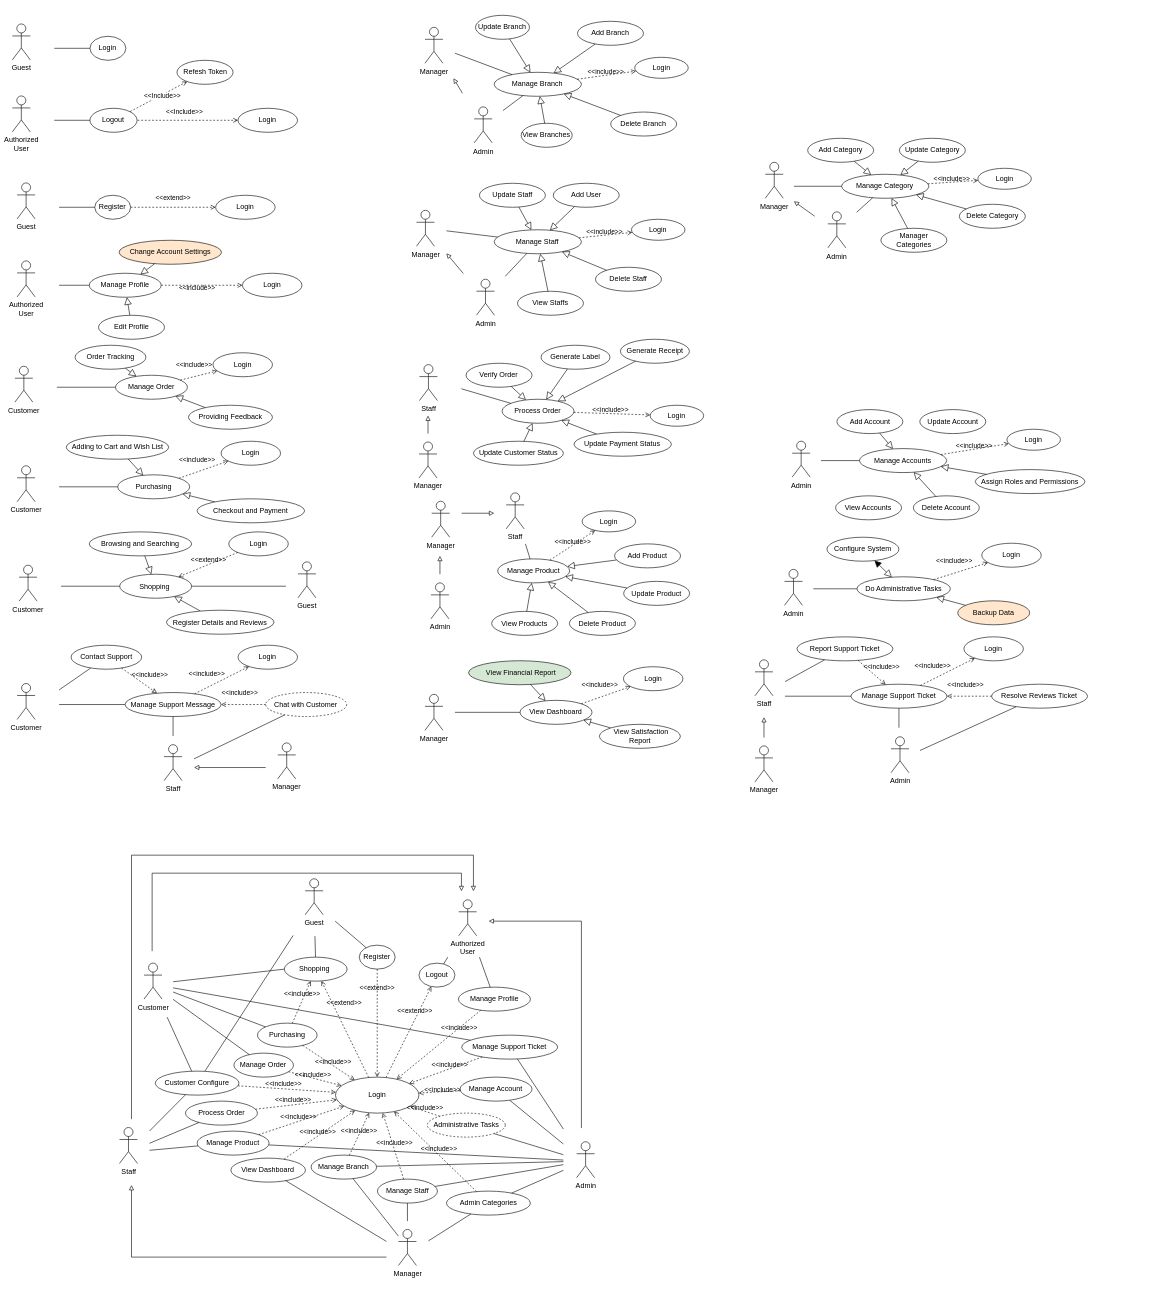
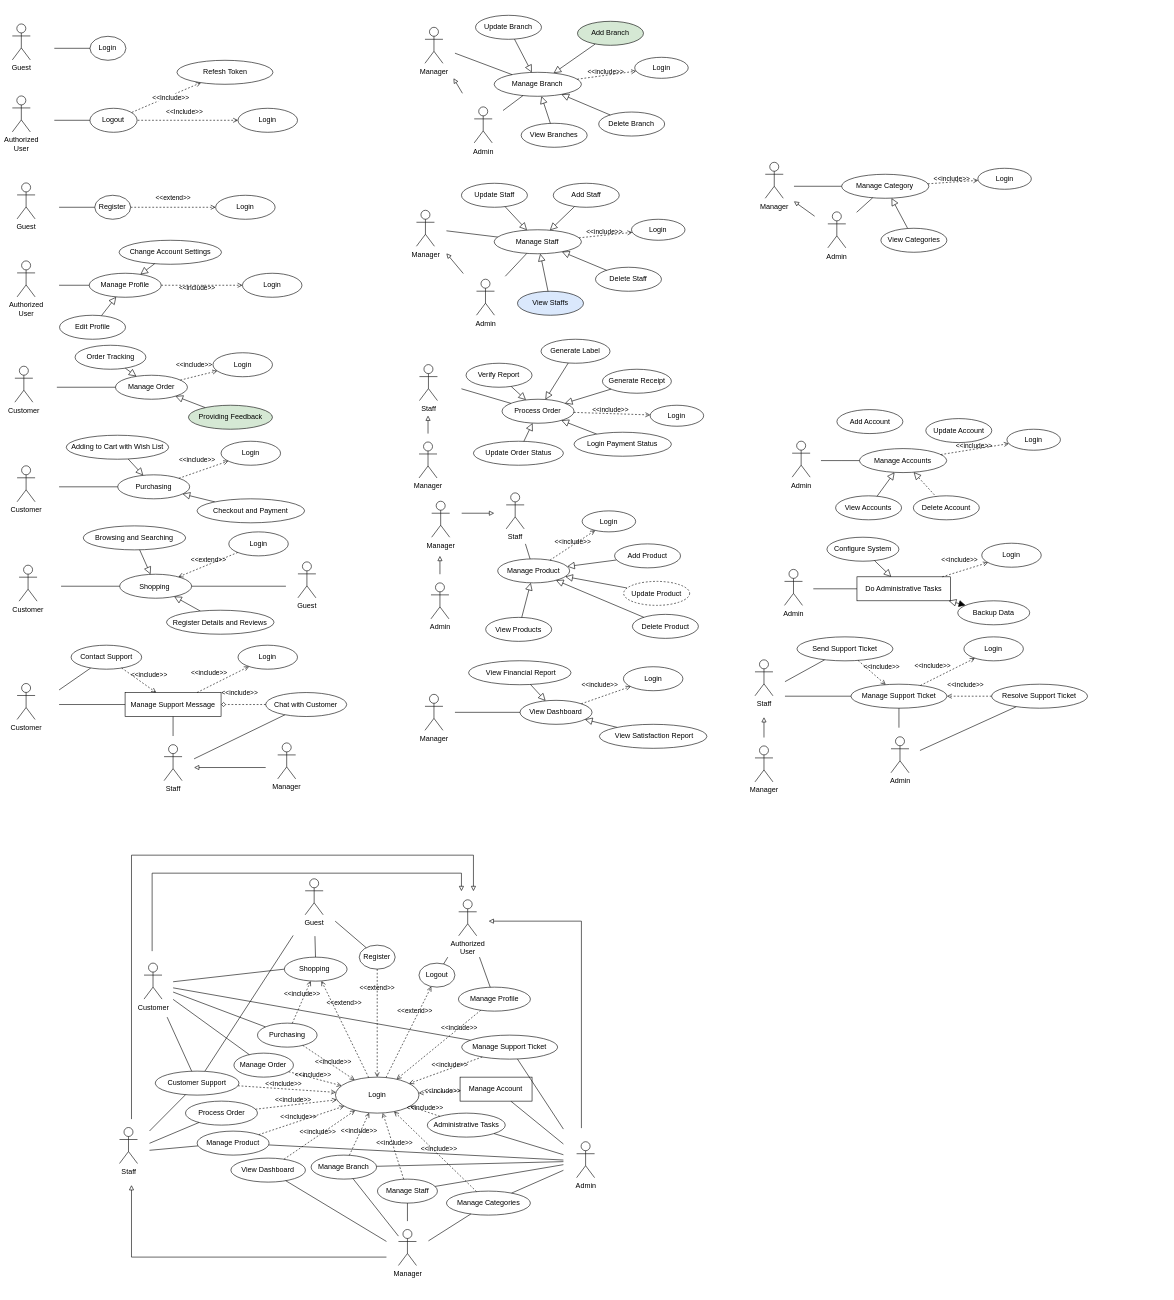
node "Update Branch": size 54x24 -> 66x24
node "Add Branch": fillcolor #ffffff -> #d5e8d4
node "Refesh Token": size 56x24 -> 96x24
node "Delete Branch": moved (644, 124) -> (632, 124)
node "View Branches": size 51x24 -> 66x24
node "Add Category": removed
node "Update Category": removed
edge "Add Category" -> "Manage Category": removed
edge "Update Category" -> "Manage Category": removed
node "Update Staff": moved (513, 195) -> (495, 195)
node "Add User": label "Add User" -> "Add Staff"
edge "Delete Category" -> "Manage Category": removed
node "Delete Category": removed
node "Manager Categories": label "Manager Categories" -> "View Categories"
node "Change Account Settings": fillcolor #ffe6cc -> #ffffff
node "View Staffs": fillcolor #ffffff -> #dae8fc
node "Edit Profile": moved (132, 327) -> (93, 327)
node "Generate Receipt": moved (655, 351) -> (637, 381)
node "Generate Label": moved (576, 357) -> (576, 351)
node "Verify Order": label "Verify Order" -> "Verify Report"
node "Providing Feedback": fillcolor #ffffff -> #d5e8d4
node "Update Account": moved (953, 422) -> (959, 431)
edge "Add Account" -> "Manage Accounts": removed
node "Update Payment Status": label "Update Payment Status" -> "Login Payment Status"
node "Adding to Cart and Wish List": label "Adding to Cart and Wish List" -> "Adding to Cart with Wish List"
node "Update Customer Status": label "Update Customer Status" -> "Update Order Status"
edge "Assign Roles and Permissions" -> "Manage Accounts": removed
node "Assign Roles and Permissions": removed
edge "View Accounts" -> "Manage Accounts": added
edge "Delete Account" -> "Manage Accounts": style solid -> dashed
node "Browsing and Searching": moved (140, 544) -> (134, 538)
edge "Configure System" -- "Do Administrative Tasks": arrowhead block -> none
node "Do Administrative Tasks": shape ellipse -> rectangle
node "Update Product": style solid -> dashed
edge "Backup Data" -> "Do Administrative Tasks": arrowhead none -> block
node "Backup Data": fillcolor #ffe6cc -> #ffffff
node "View Products": moved (525, 623) -> (519, 629)
node "Delete Product": moved (603, 623) -> (666, 626)
node "Report Support Ticket": label "Report Support Ticket" -> "Send Support Ticket"
node "View Financial Report": fillcolor #d5e8d4 -> #ffffff
edge "Contact Support" -> "Manage Support Message": arrowhead classic -> open
node "Resolve Reviews Ticket": label "Resolve Reviews Ticket" -> "Resolve Support Ticket"
node "Manage Support Message": shape ellipse -> rectangle
edge "Chat with Customer" -> "Manage Support Message": arrowhead open -> diamond
node "Chat with Customer": style dashed -> solid
node "View Satisfaction Report": size 81x24 -> 108x24
node "Customer Configure": label "Customer Configure" -> "Customer Support"
node "Manage Account": shape ellipse -> rectangle
node "Administrative Tasks": style dashed -> solid
node "Admin Categories": label "Admin Categories" -> "Manage Categories"
